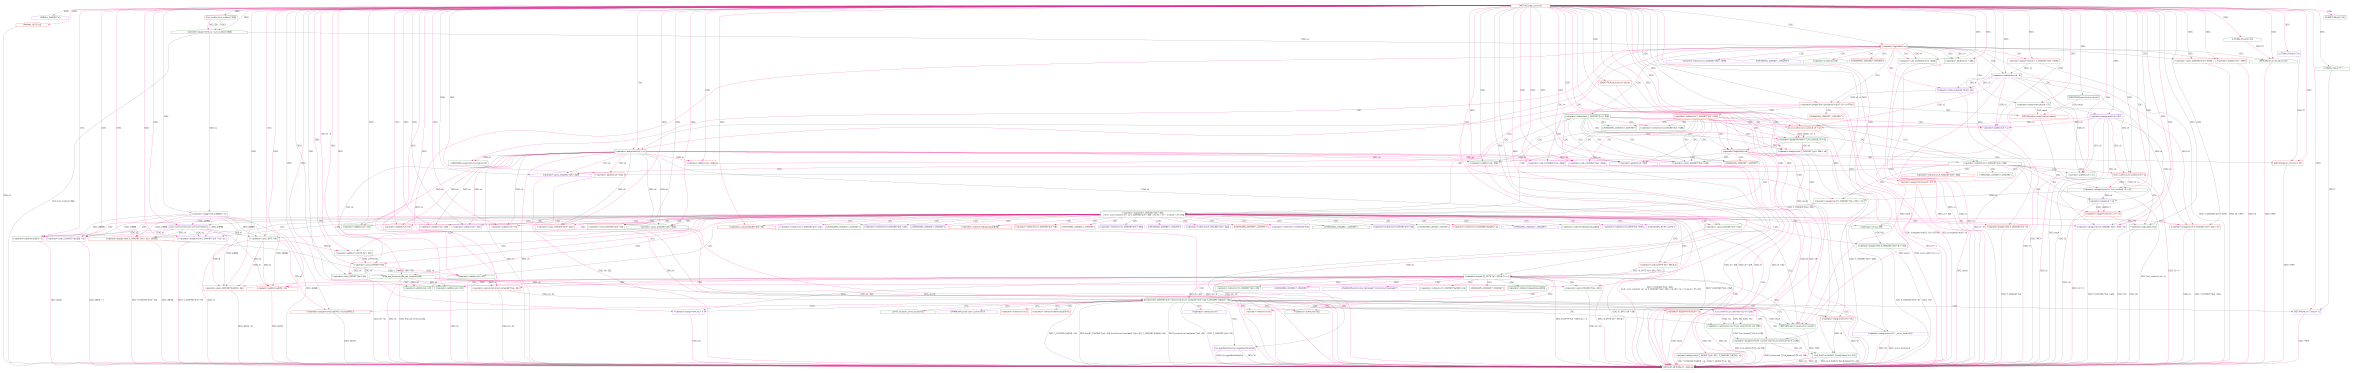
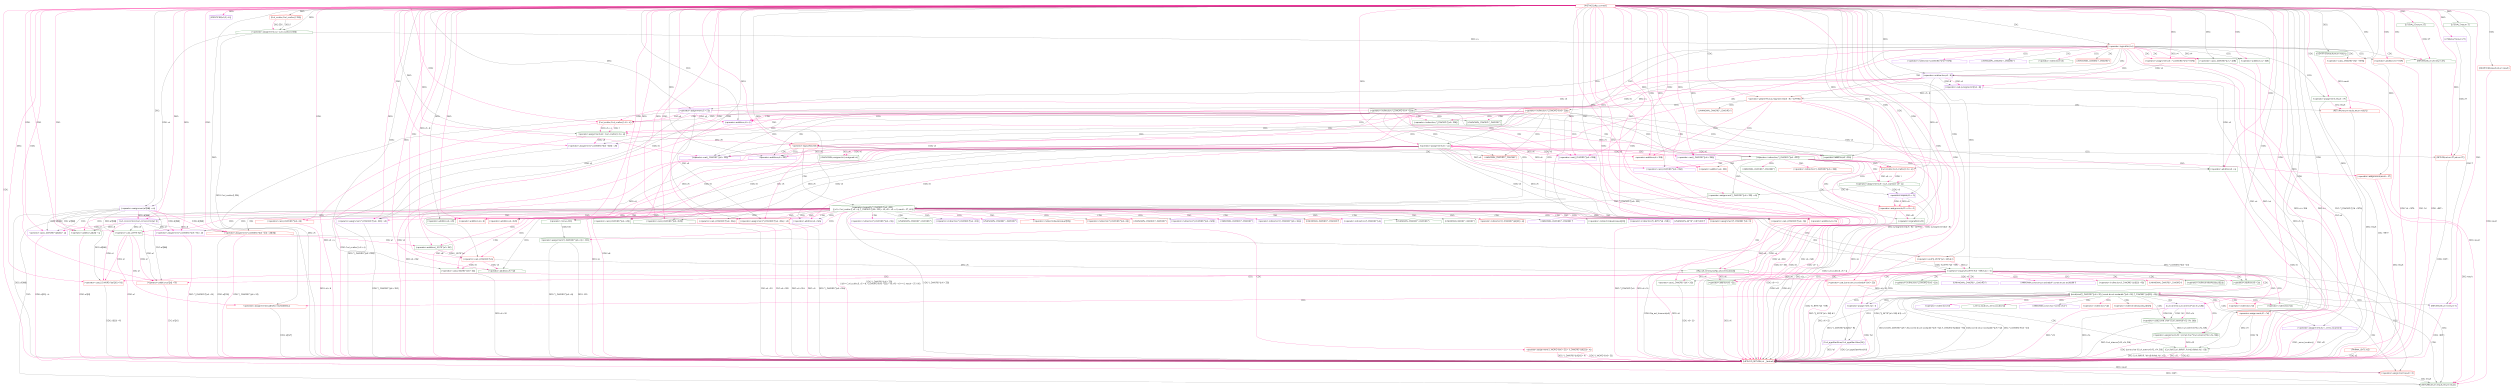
edge "(METHOD,tftp_connect)" -> "(PARAM,_BYTE *a2)": removed, label "DDG:"
node "(PARAM,_DWORD *a1)": removed
node "(<operator>.indirection,*(_WORD *)(v6 + 52))": removed
node "(UNKNOWN,_BYTE *,_BYTE *)": label "(UNKNOWN,_BYTE *,_BYTE *)" -> "(UNKNOWN,_BYTE *,_METHOD *)"
edge "(<operator>.assignment,result = 0)" -> "(METHOD_RETURN,int __fastcall)": reversed
